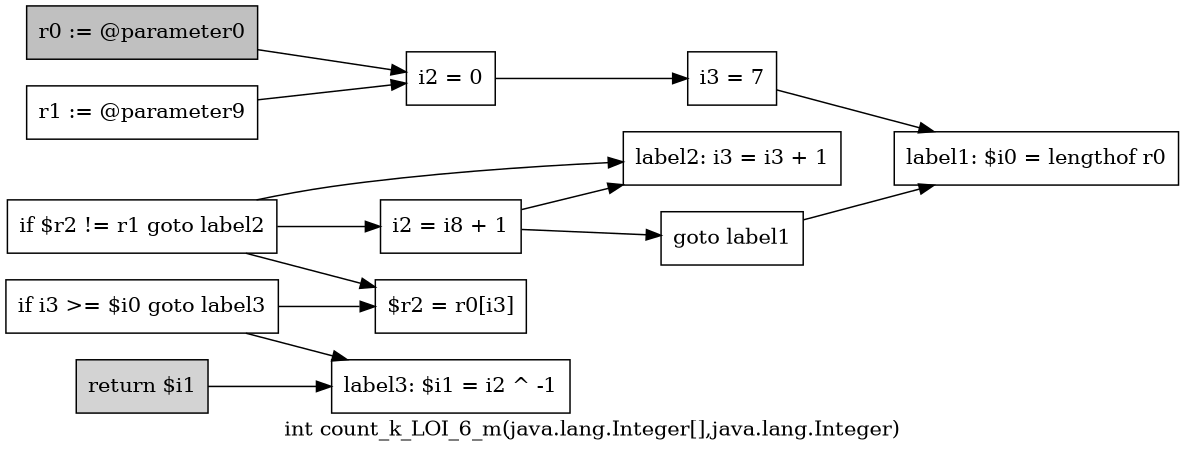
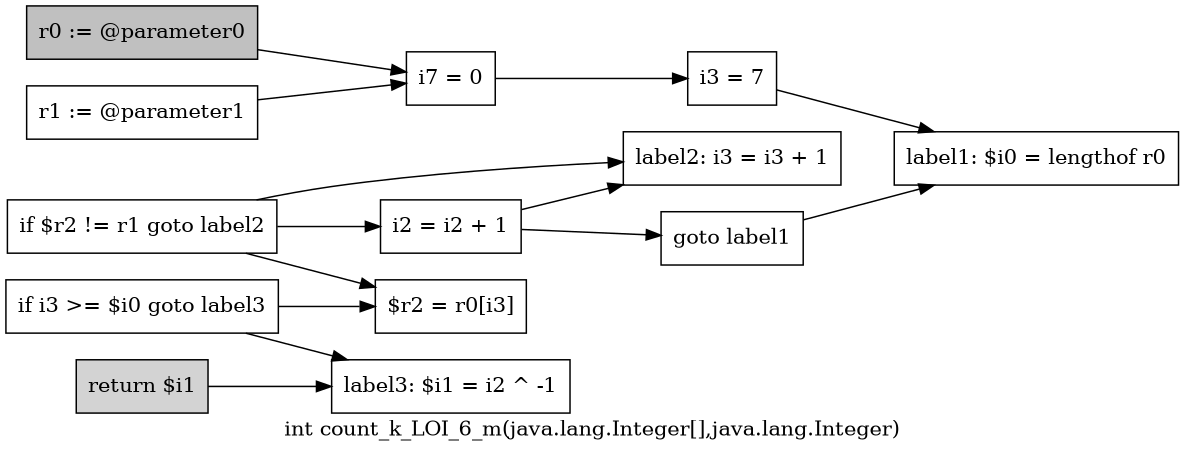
node "i2 = 0": label "i2 = 0" -> "i7 = 0"
node "r1 := @parameter9": label "r1 := @parameter9" -> "r1 := @parameter1"
node "i2 = i8 + 1": label "i2 = i8 + 1" -> "i2 = i2 + 1"
